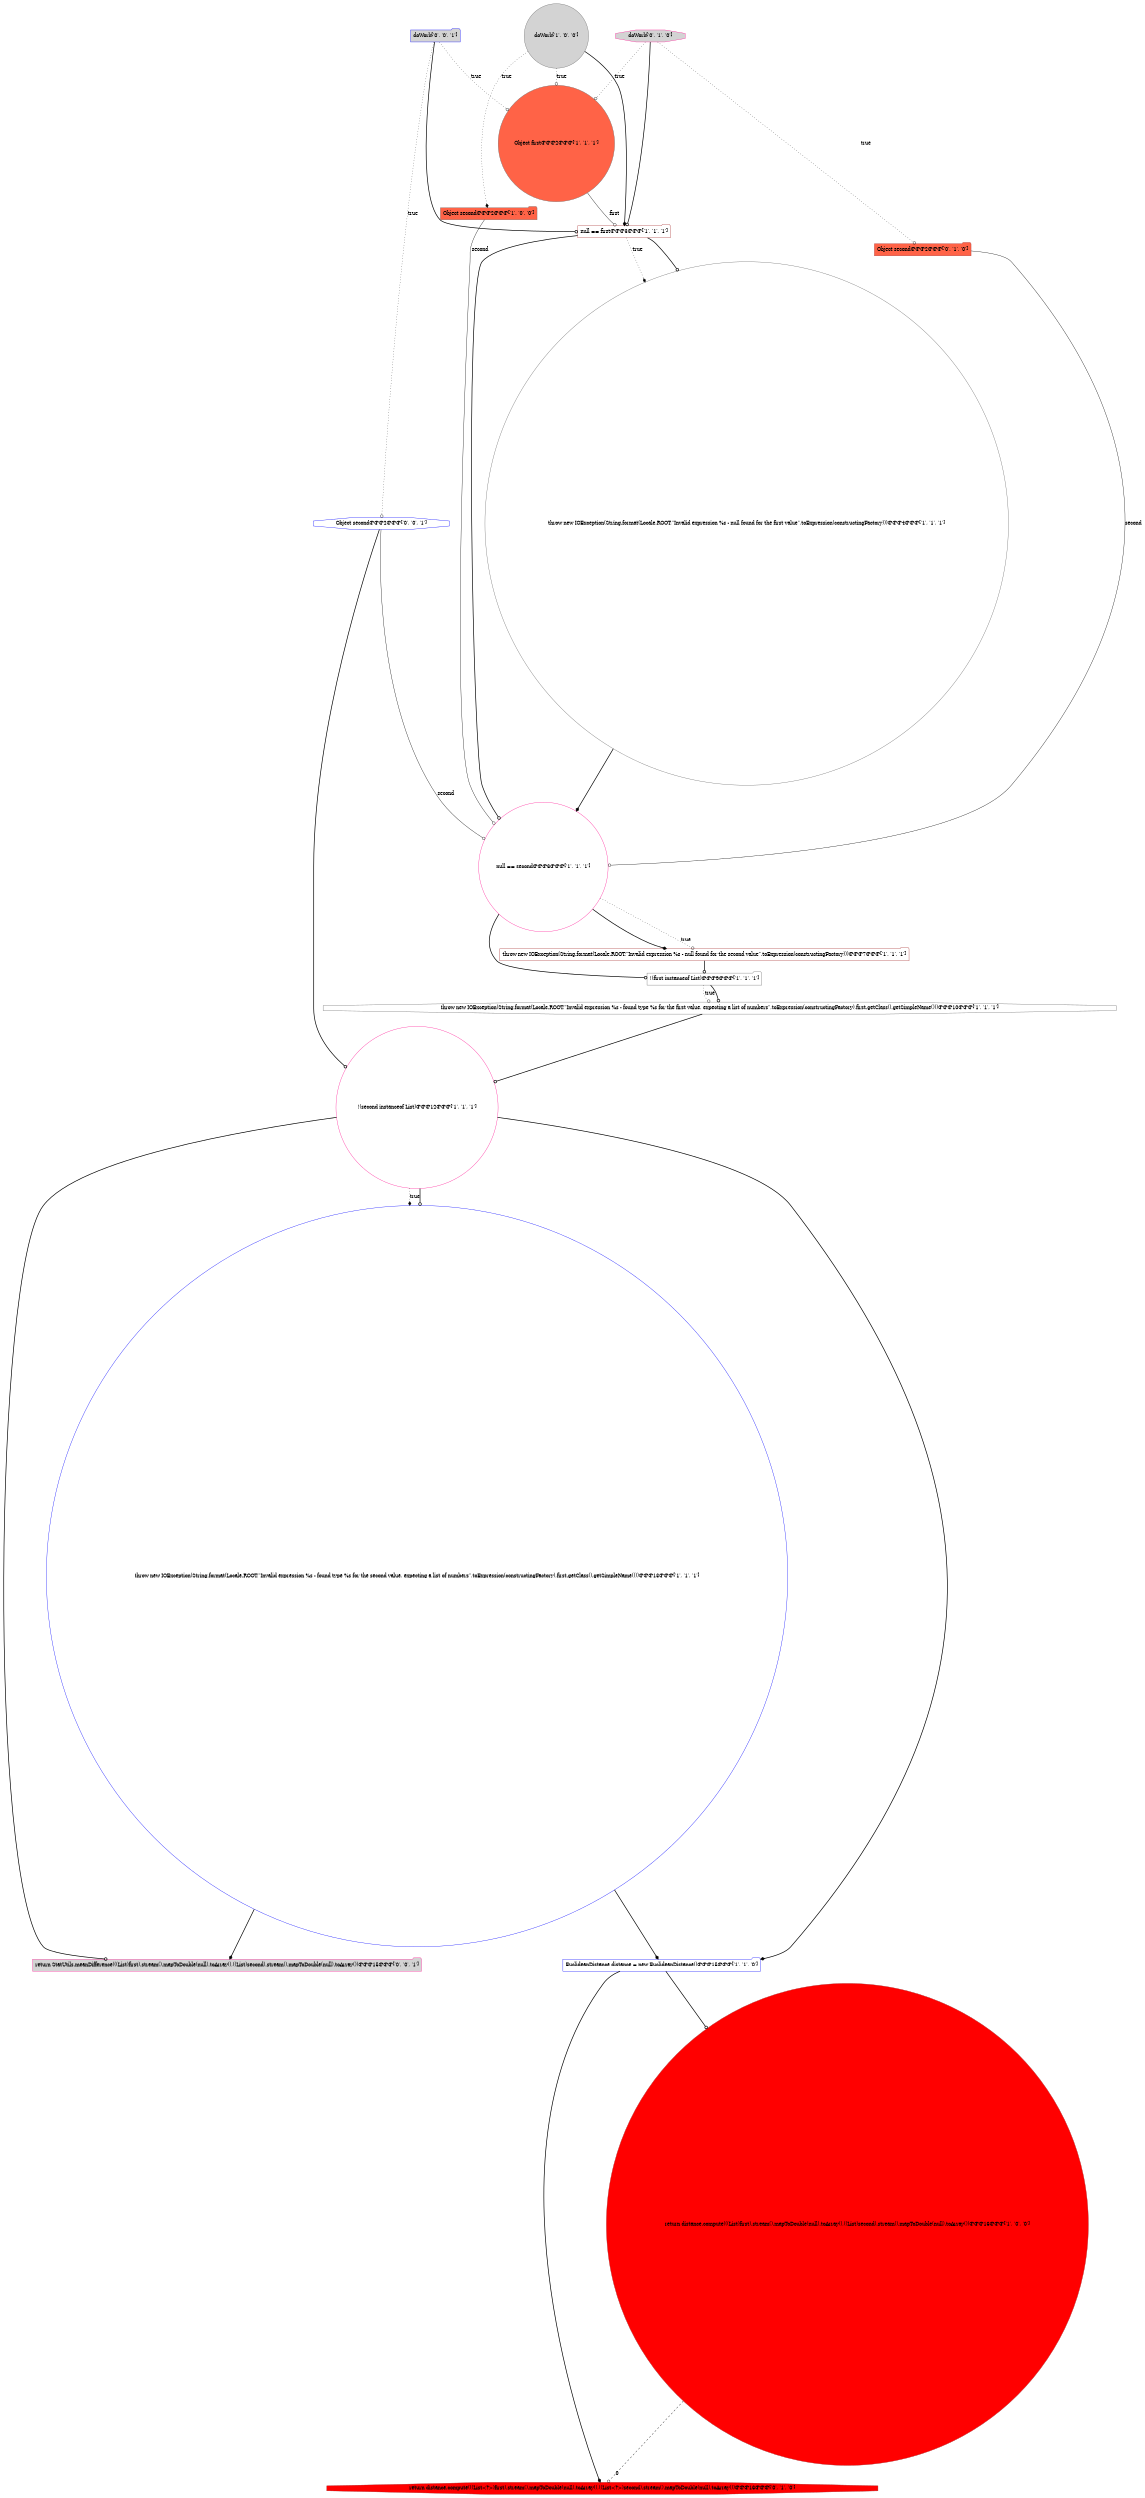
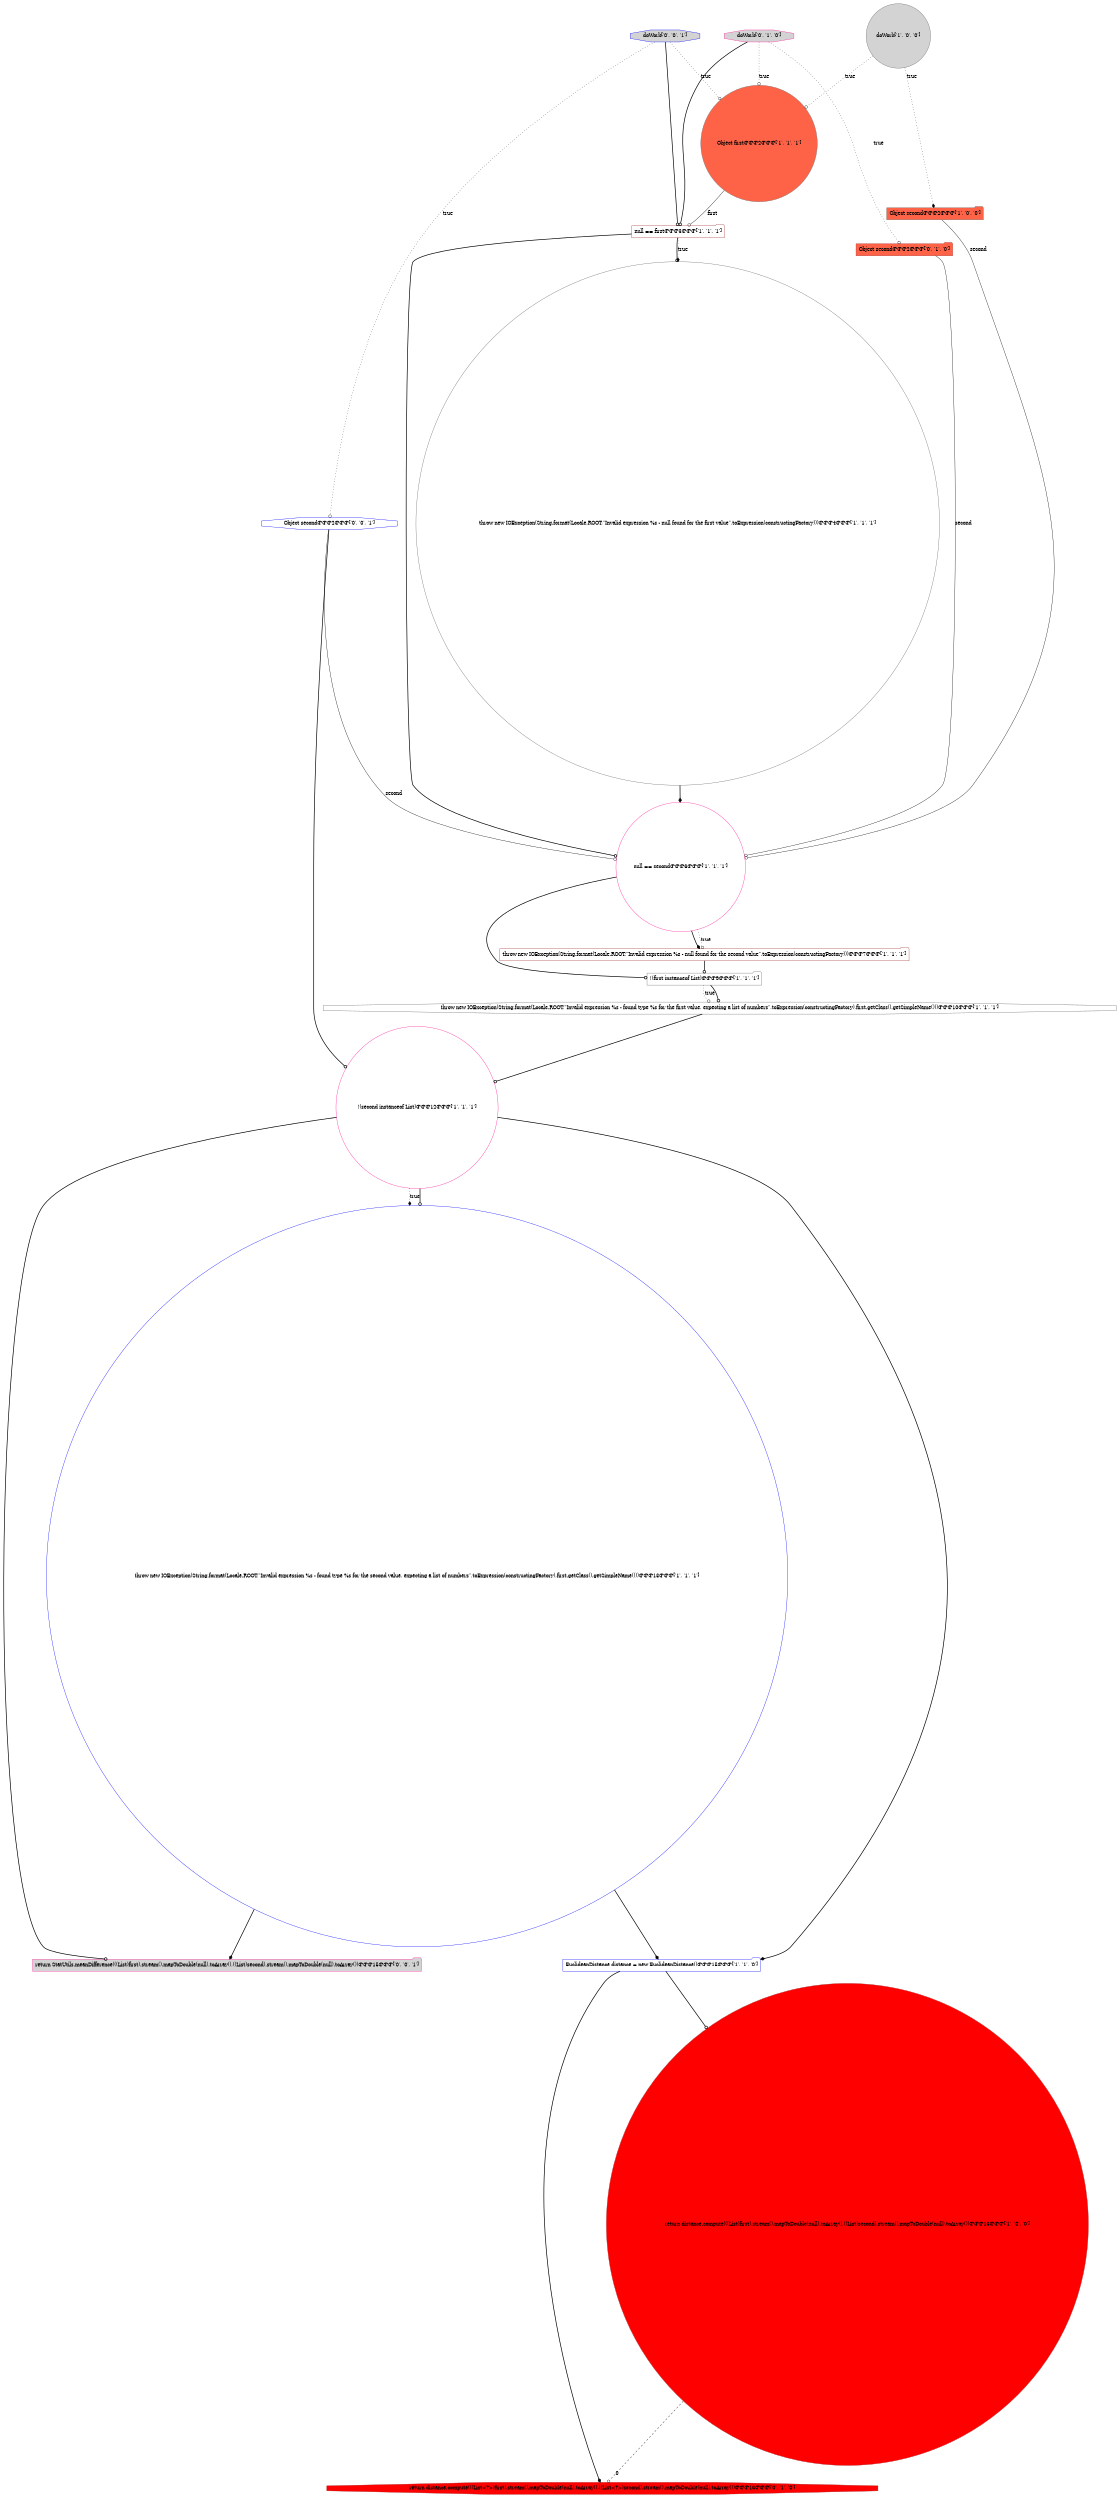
node "doWork['0', '0', '1']": shape folder -> octagon
edge "doWork['1', '0', '0']" -> "null == first@@@3@@@['1', '1', '1']": removed
